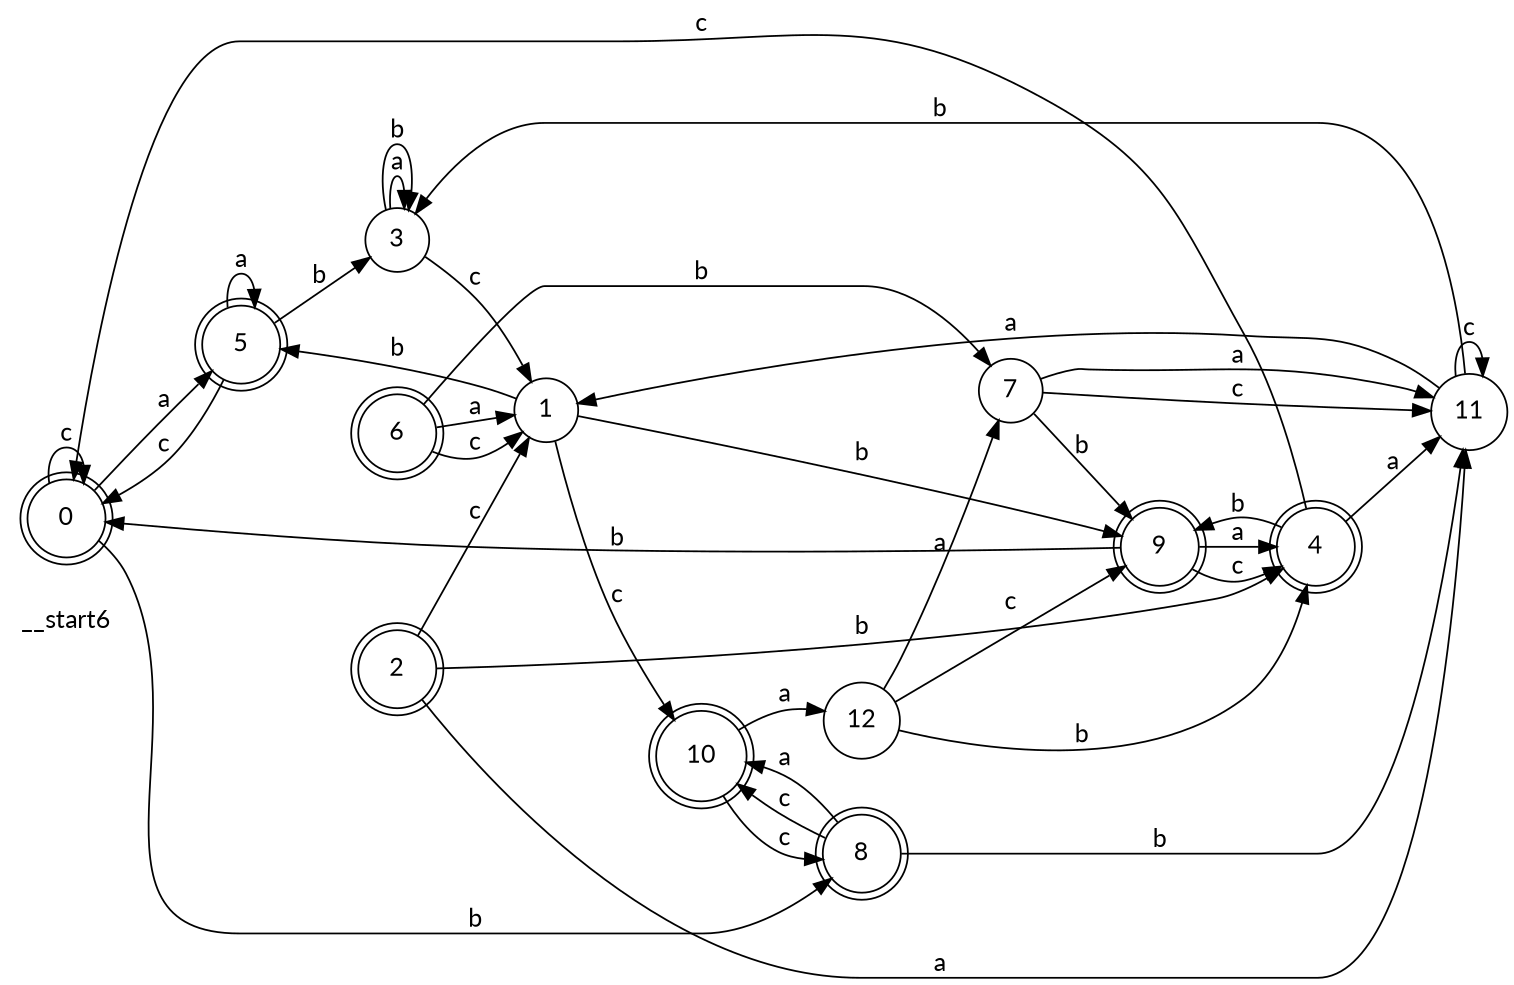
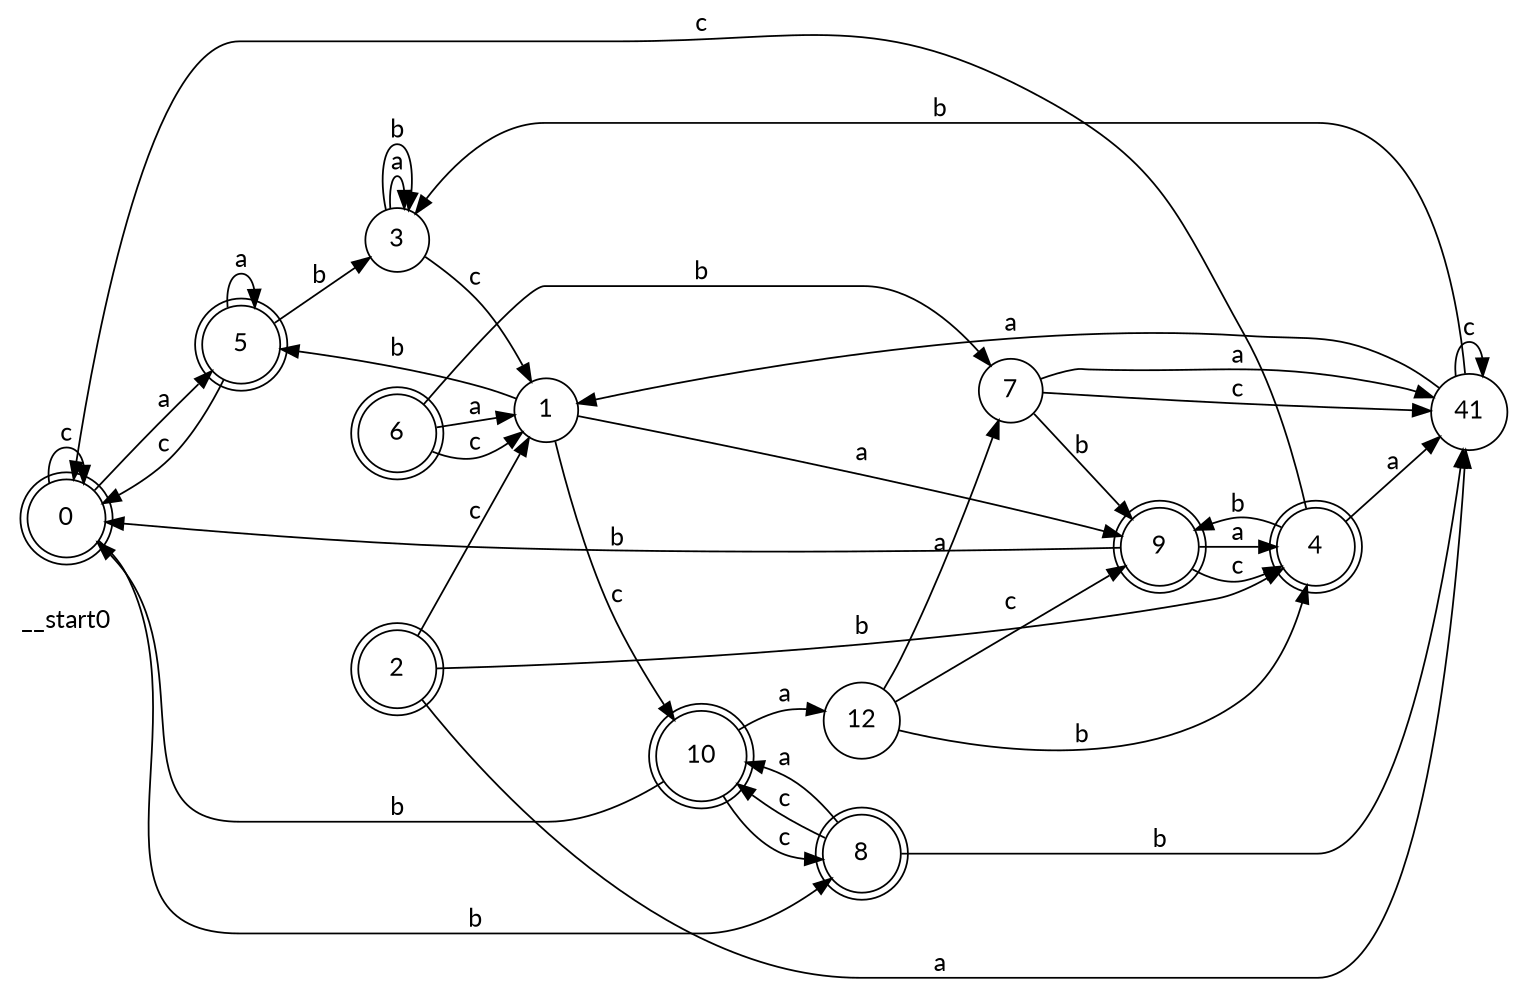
node "11": label "11" -> "41"
edge "1" -> "9": label "b" -> "a"
node "__start6": label "__start6" -> "__start0"
edge "10" -> "0": added, label "b"
